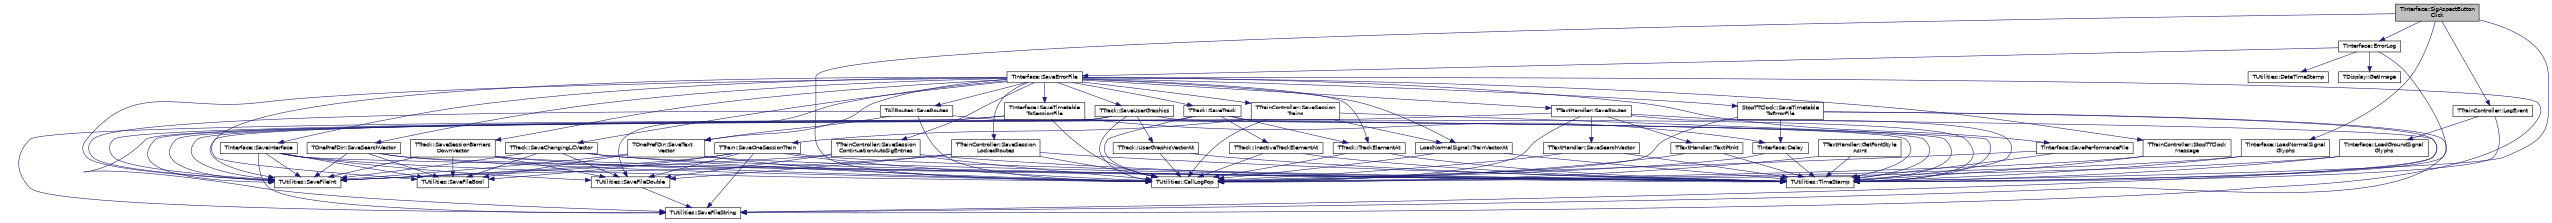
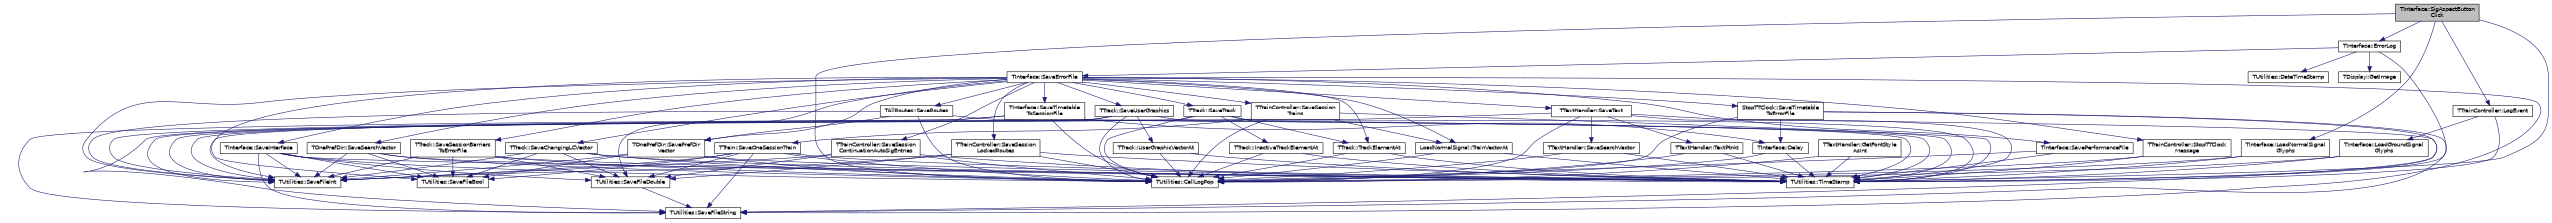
node "TTextHandler::SaveRoutes": label "TTextHandler::SaveRoutes" -> "TTextHandler::SaveText"
node "TTrack::SaveSessionBarriers DownVector": label "TTrack::SaveSessionBarriers DownVector" -> "TTrack::SaveSessionBarriers ToErrorFile"
node "TOnePrefDir::SaveText Vector": label "TOnePrefDir::SaveText Vector" -> "TOnePrefDir::SavePrefDir Vector"
